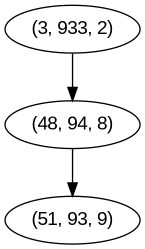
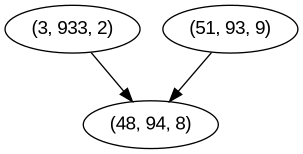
edge "(48, 94, 8)" -> "(51, 93, 9)": reversed
